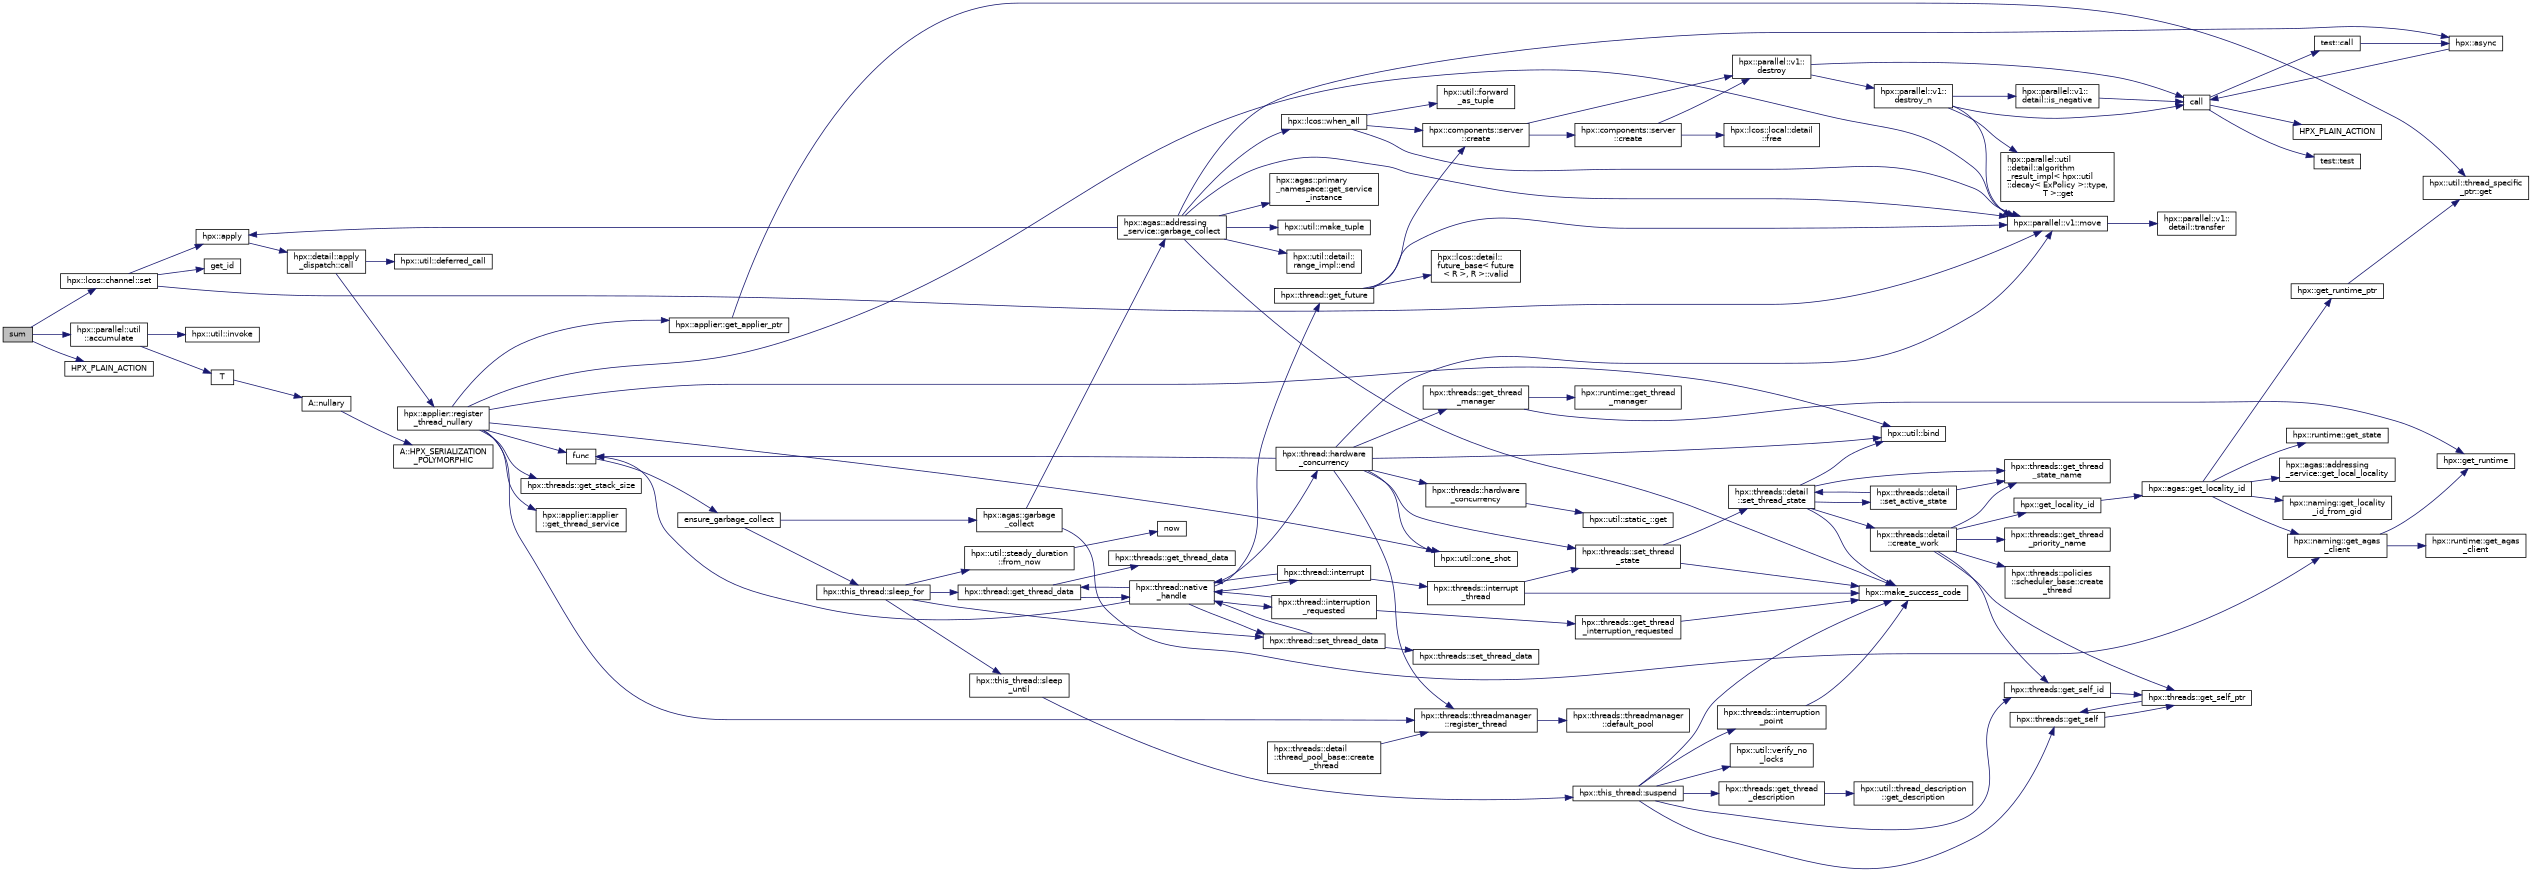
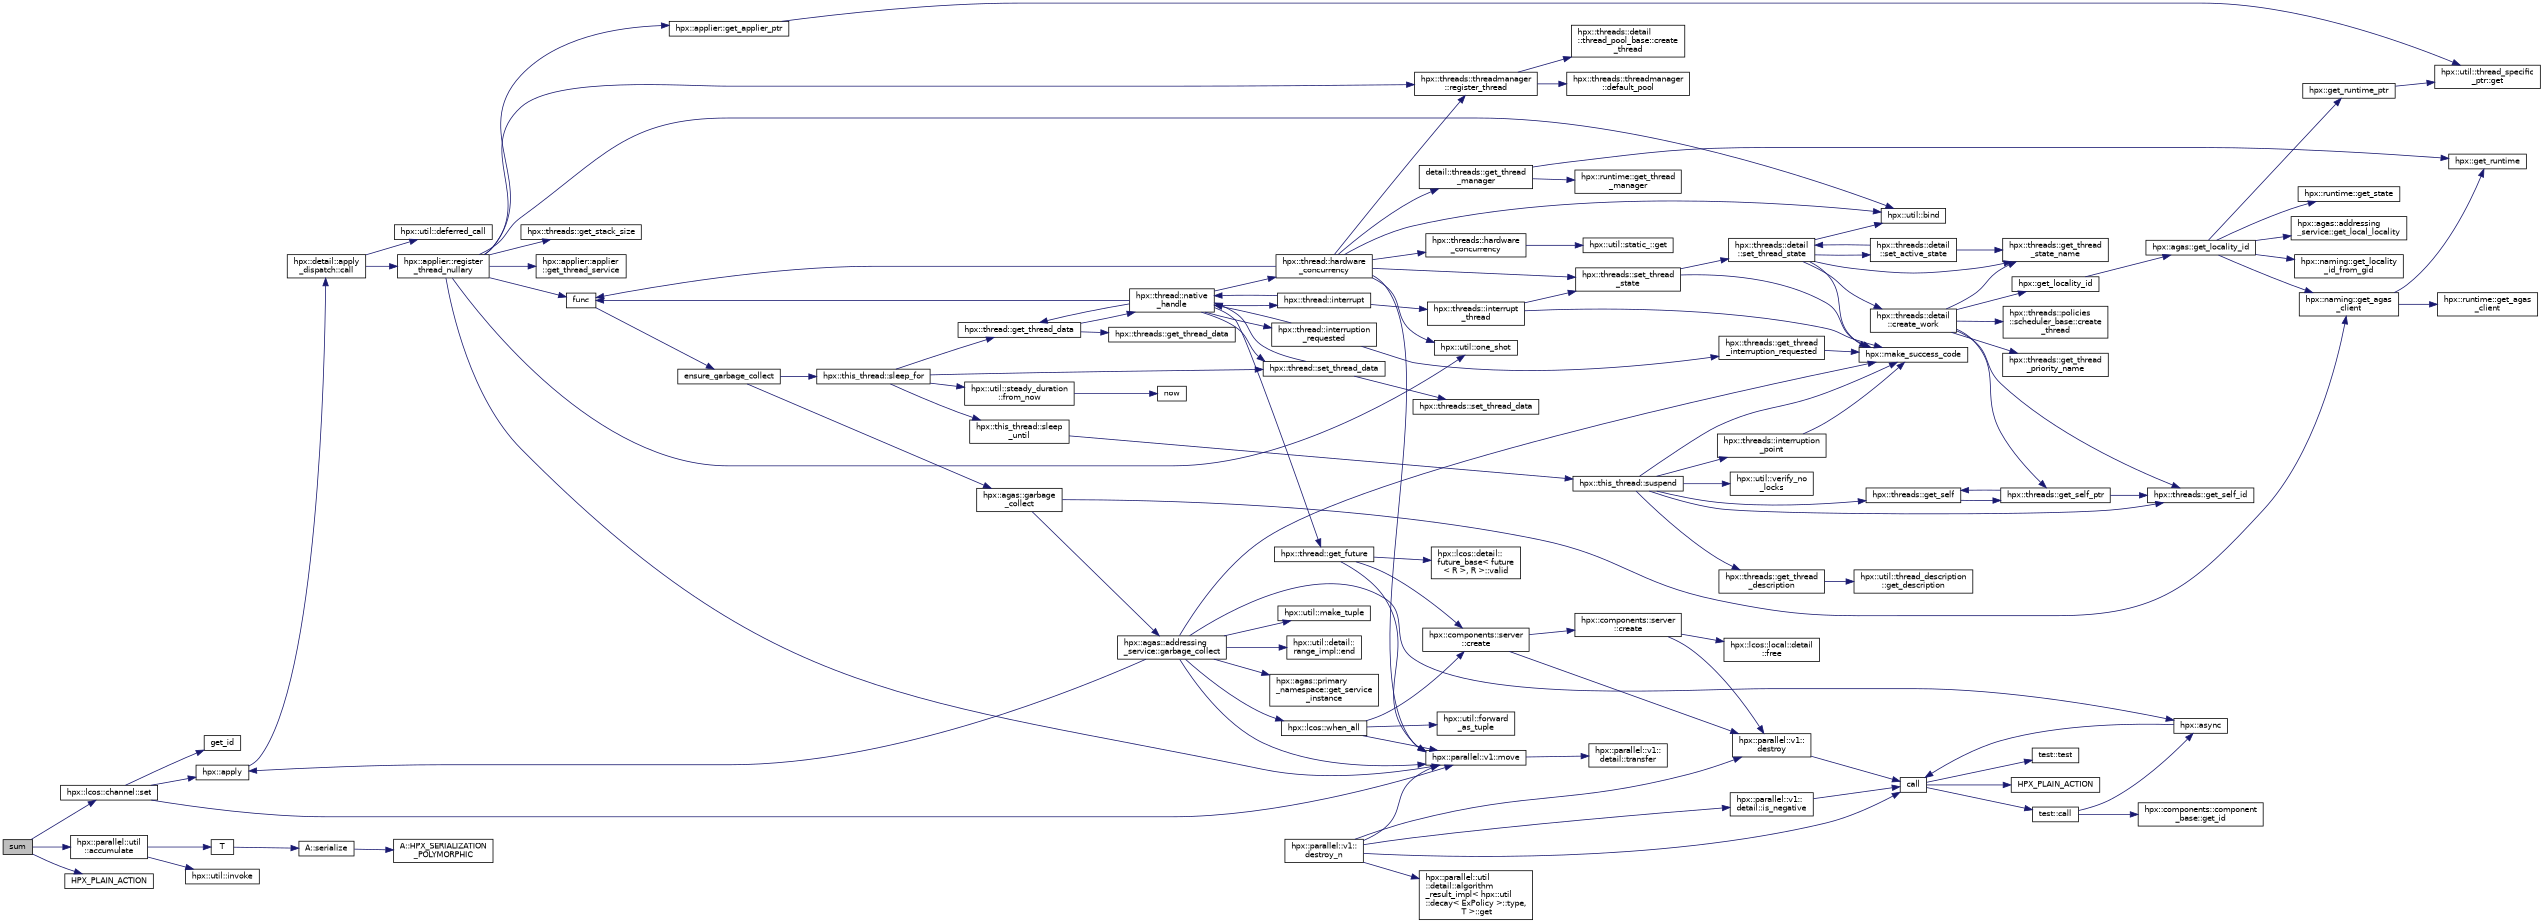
edge "hpx::parallel::v1:: destroy" -> "hpx::parallel::v1:: destroy_n": reversed
node "hpx::threads::get_thread _manager": label "hpx::threads::get_thread _manager" -> "detail::threads::get_thread _manager"
node "A::nullary": label "A::nullary" -> "A::serialize"
edge "hpx::threads::get_self_id" -> "hpx::threads::get_self_ptr": reversed
edge "hpx::threads::detail ::thread_pool_base::create _thread" -> "hpx::threads::threadmanager ::register_thread": reversed
node "hpx::components::component _base::get_id": added
